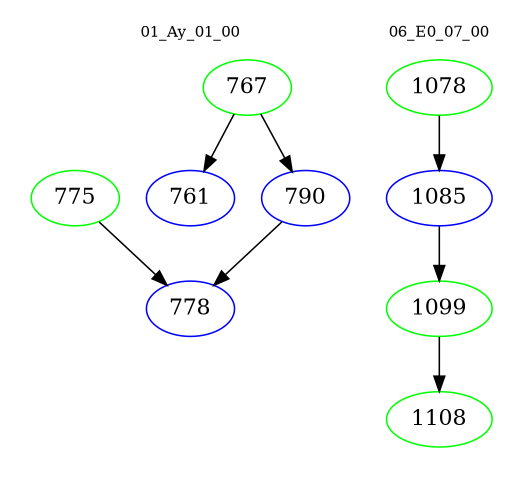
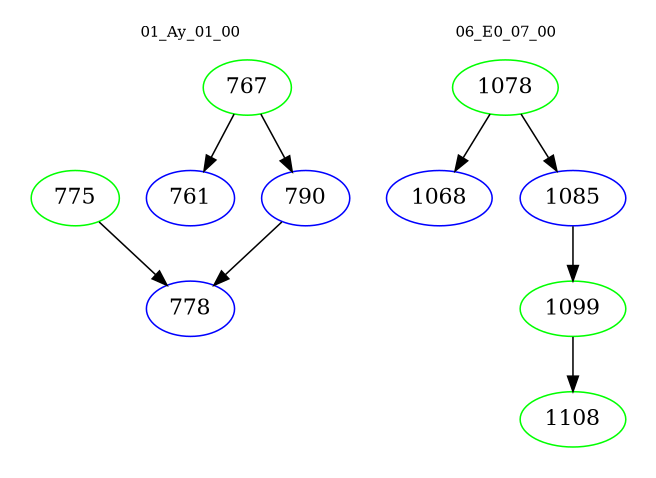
node "1068": added
